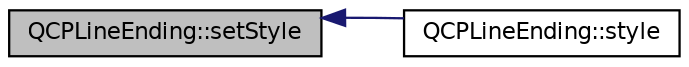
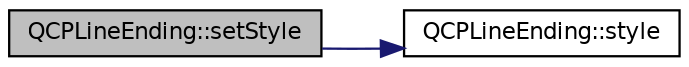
edge "QCPLineEnding::style" -> "QCPLineEnding::setStyle": reversed
